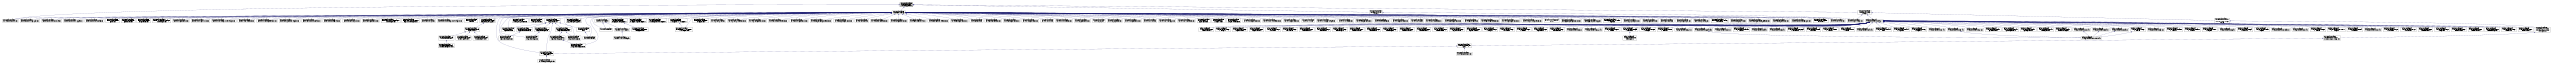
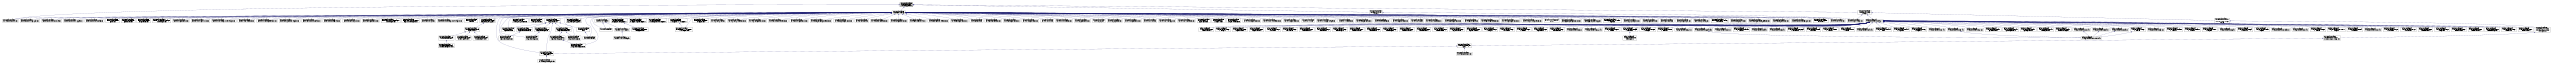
node "SimulationRuntime/cpp /Solver/Nox/NoxSettings.cpp": label "SimulationRuntime/cpp /Solver/Nox/NoxSettings.cpp" -> "SimulationRuntime/cpp /Include/Nox/NoxSettings.cpp"
